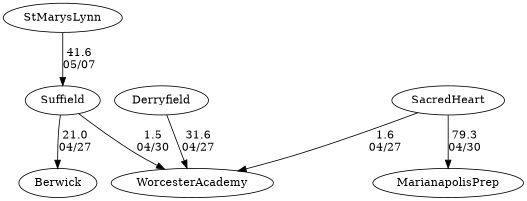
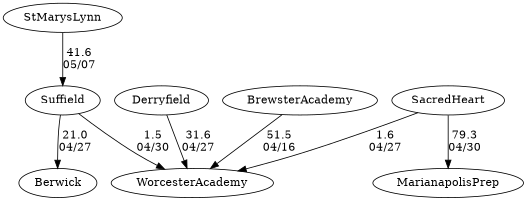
node "BrewsterAcademy": added
